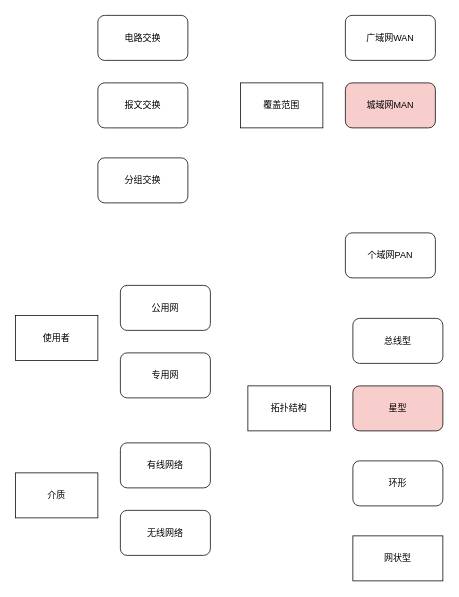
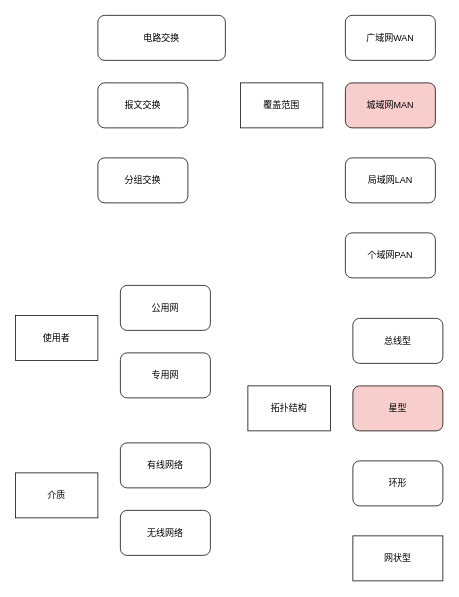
node "电路交换": size 90x45 -> 128x45
node "局域网LAN": added
